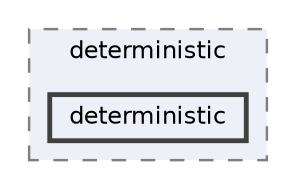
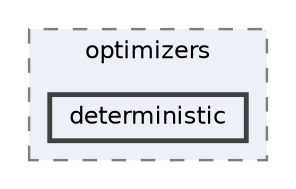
cluster "deterministic": label "deterministic" -> "optimizers"
